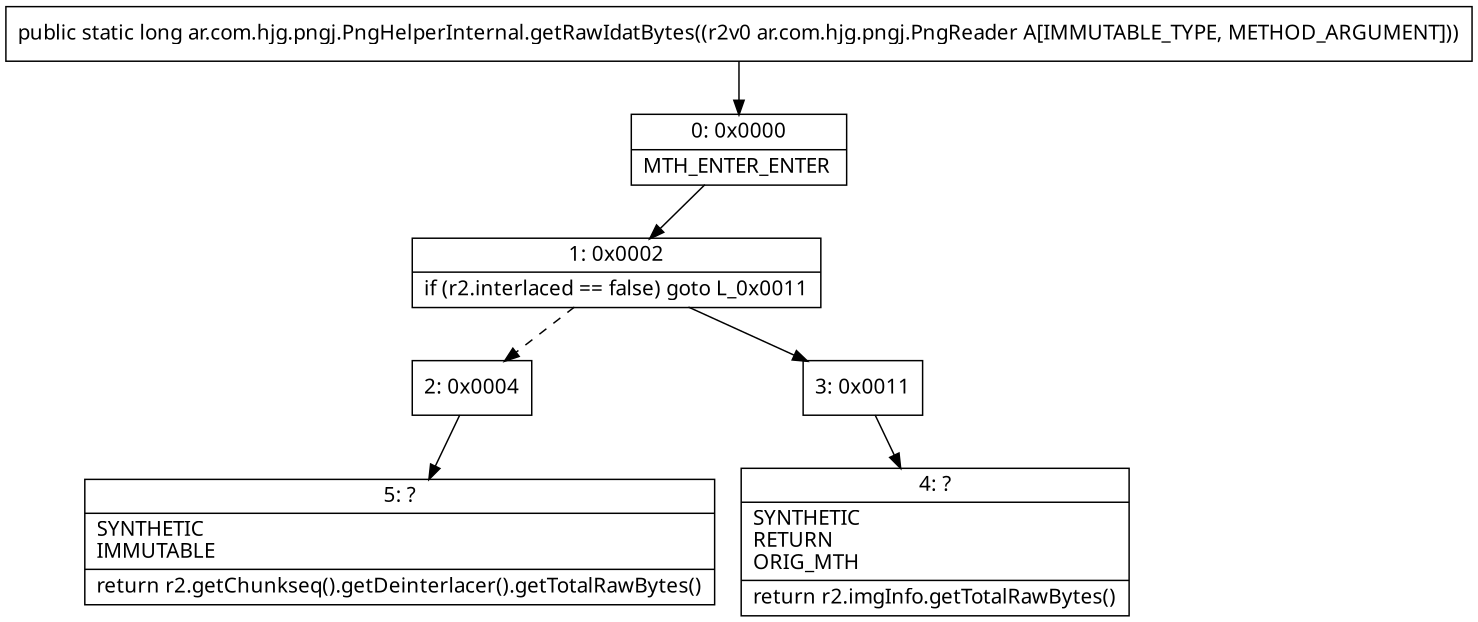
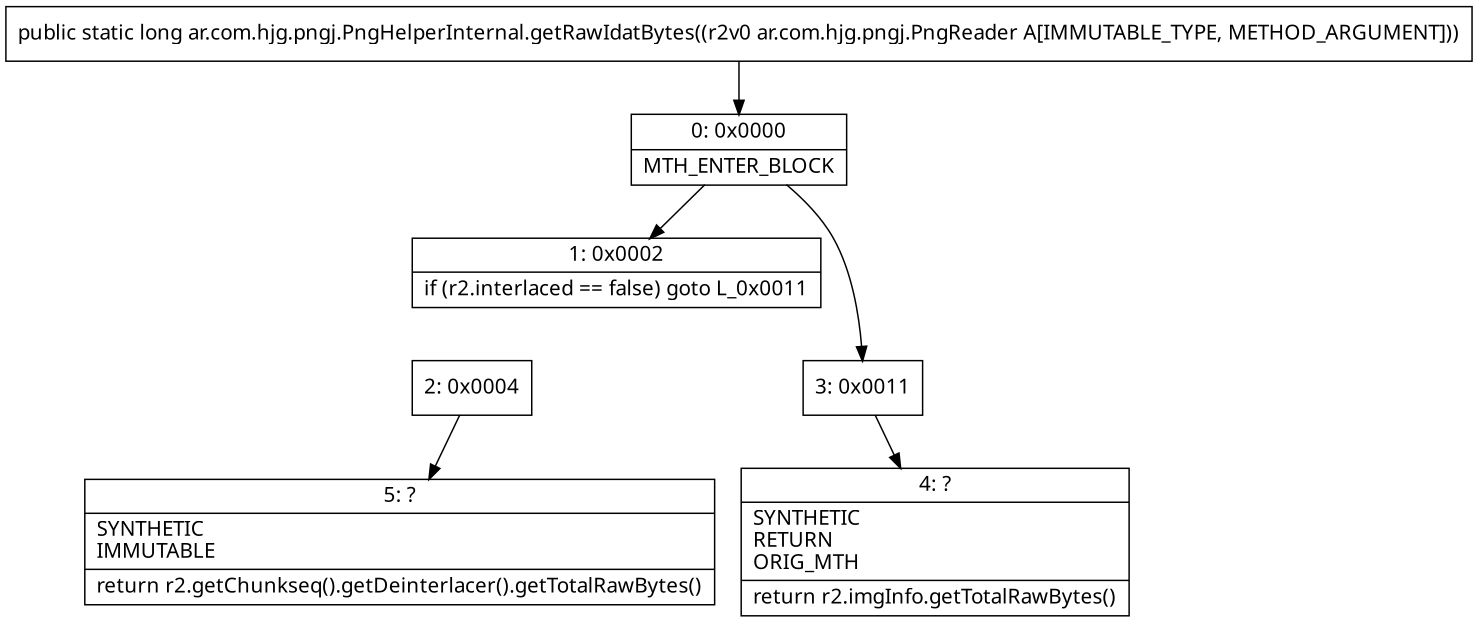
node "0: 0x0000": text "MTH_ENTER_ENTER" -> "MTH_ENTER_BLOCK"
edge "1: 0x0002" -> "2: 0x0004": removed
edge "1: 0x0002" -> "3: 0x0011": now "0: 0x0000" -> "3: 0x0011"
